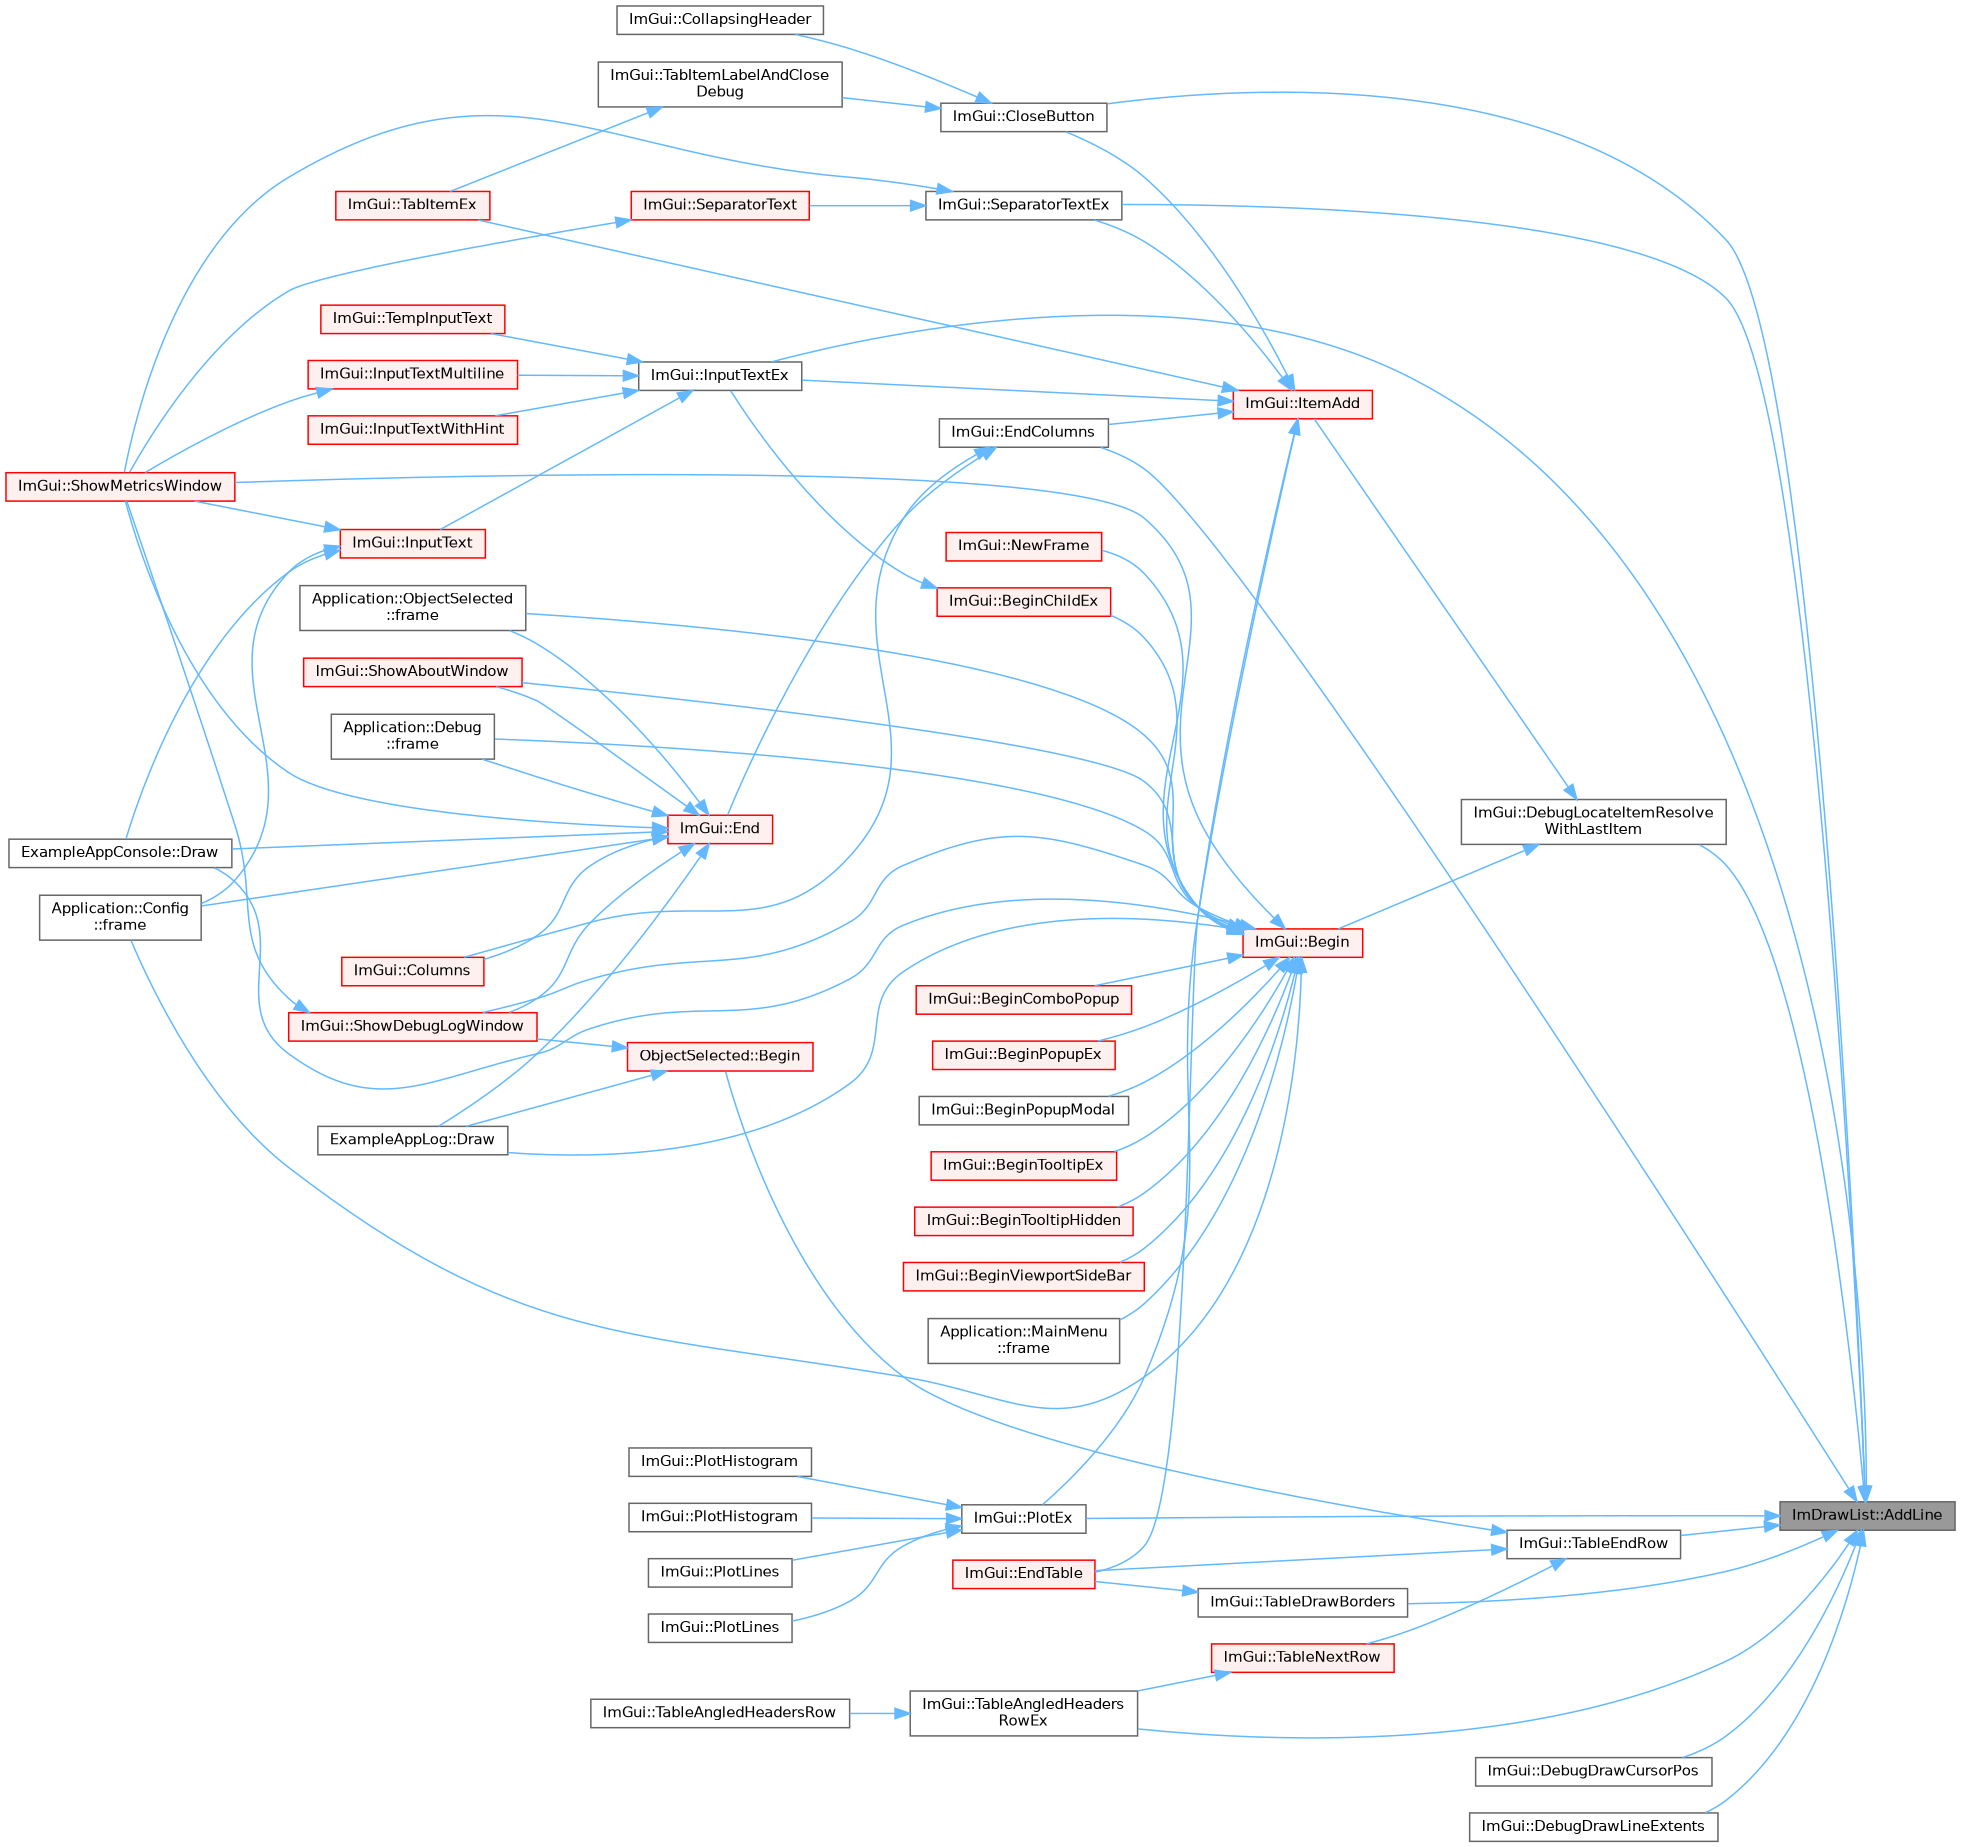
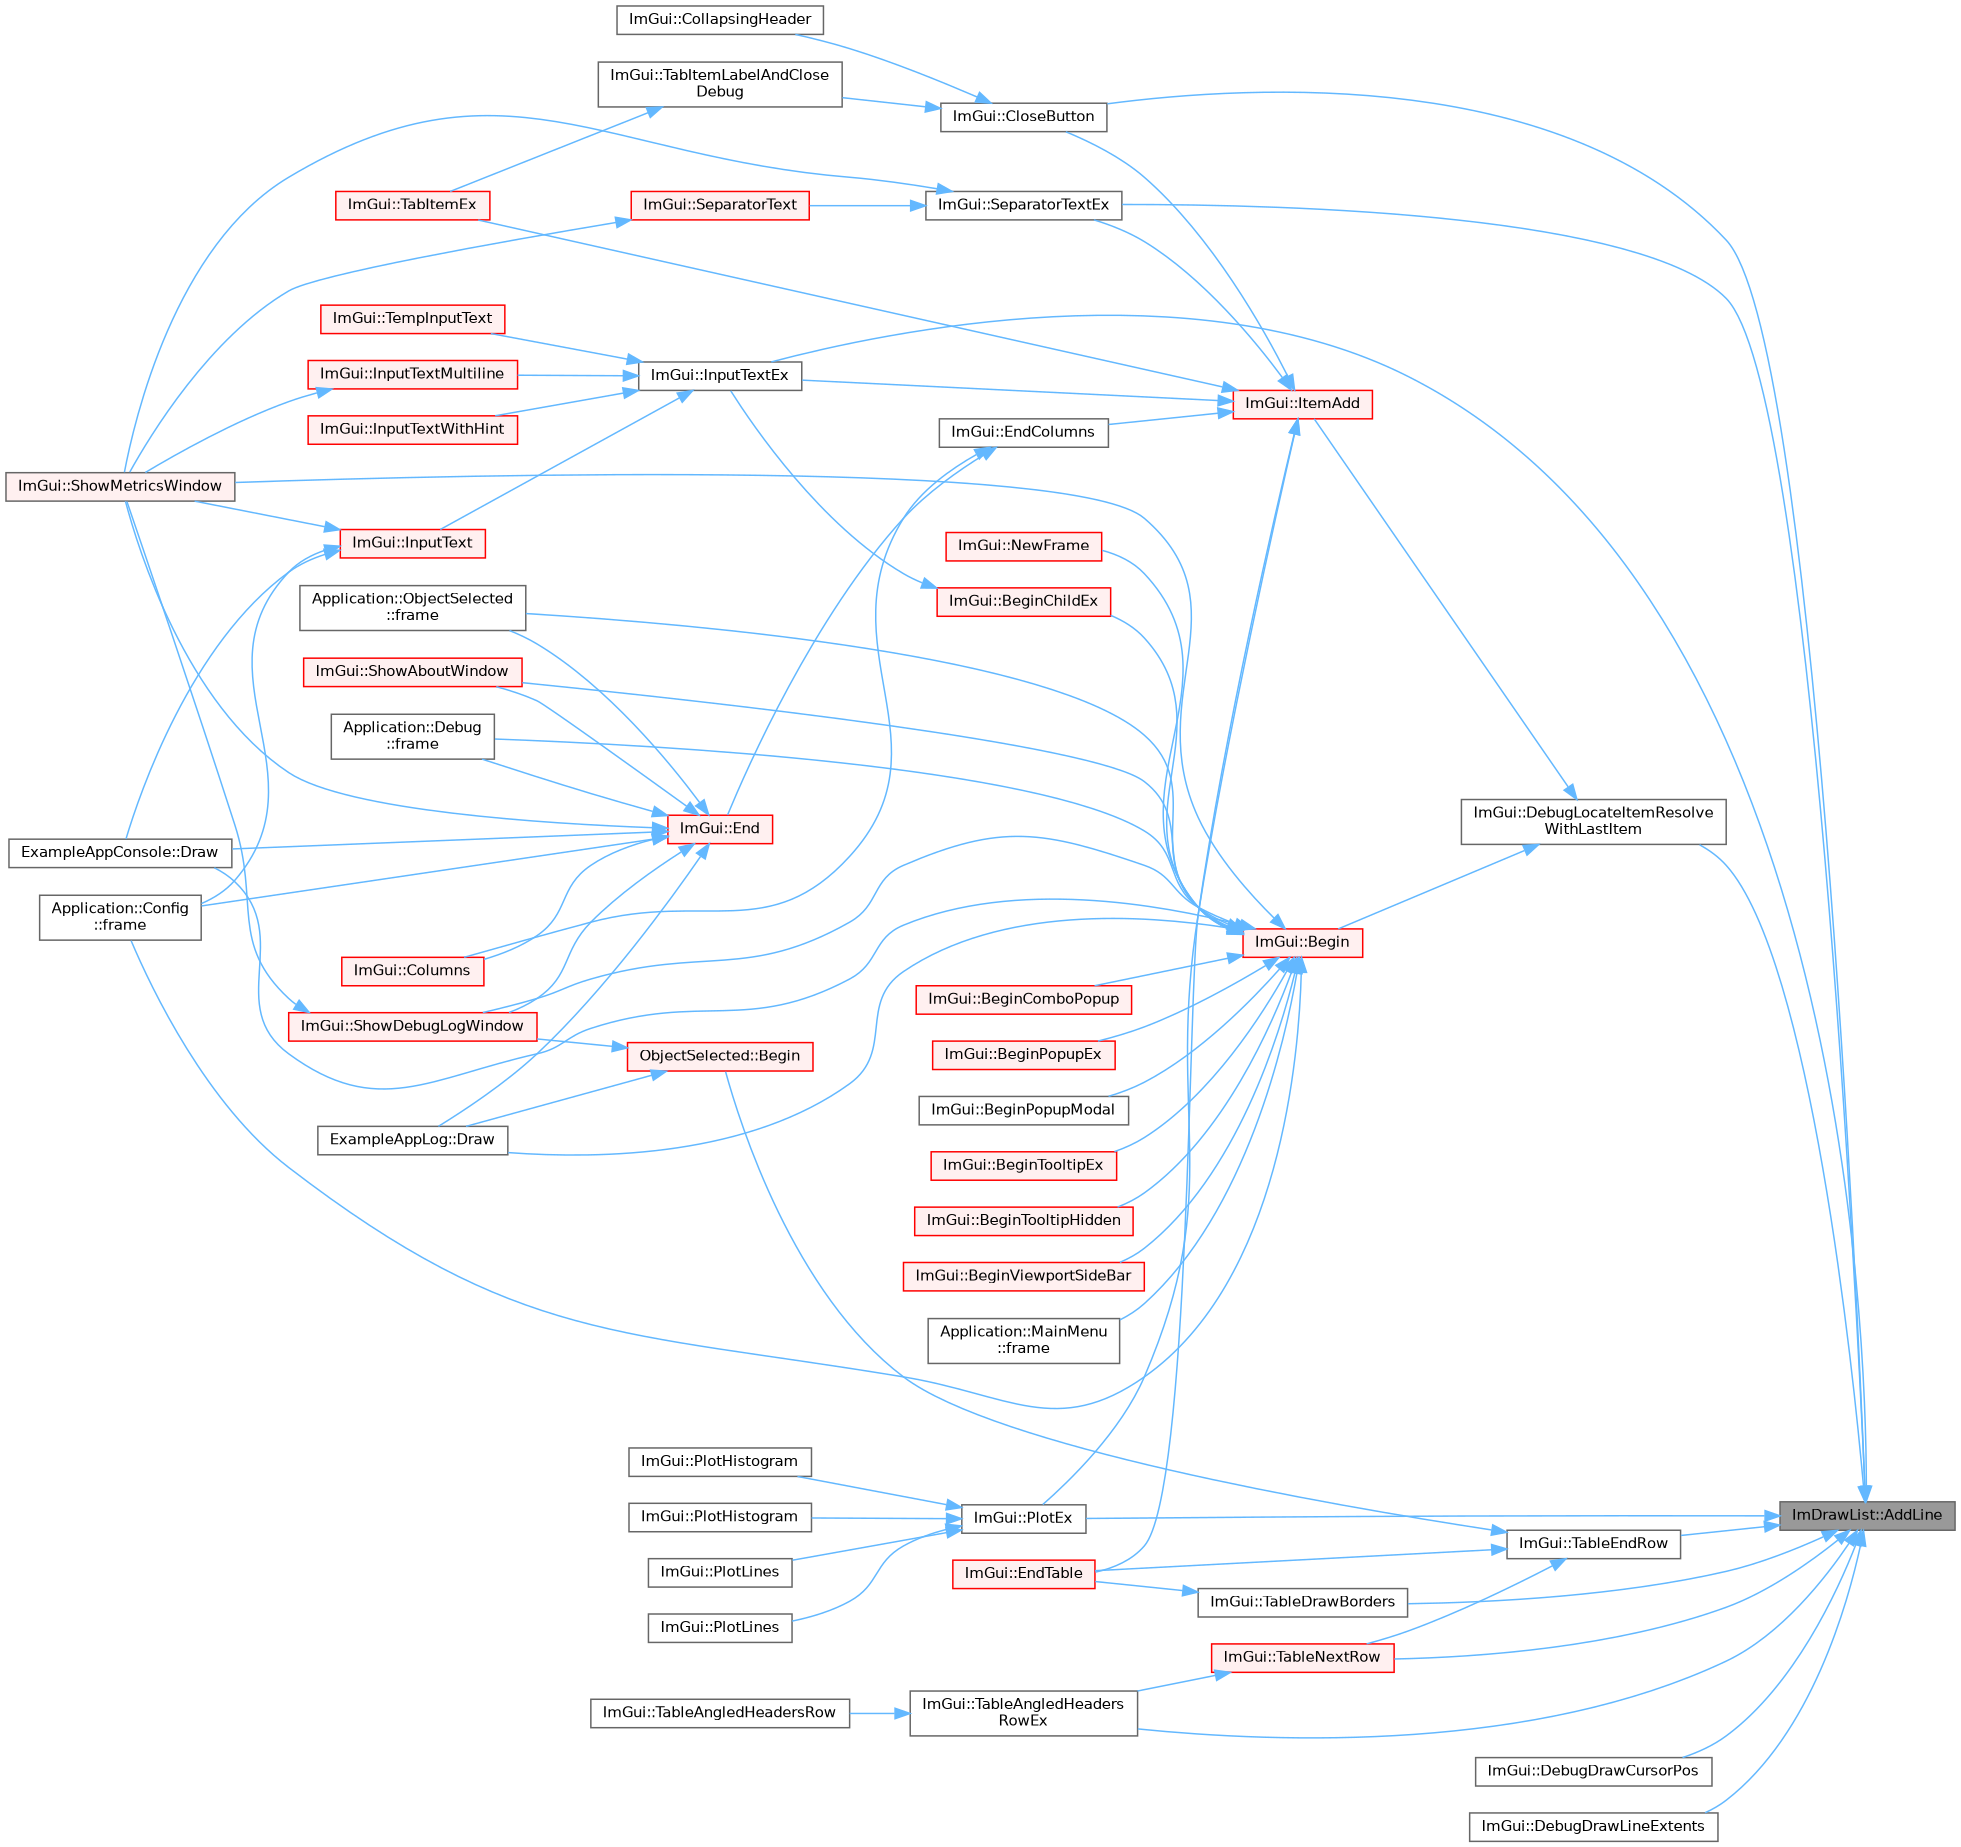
node "ImGui::ShowMetricsWindow": color red -> grey40
edge "ImGui::EndColumns" -> "ImDrawList::AddLine": now "ImGui::TableNextRow" -> "ImDrawList::AddLine"
